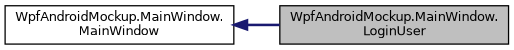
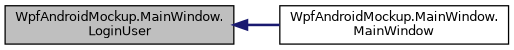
edge "WpfAndroidMockup.MainWindow. LoginUser" -> "WpfAndroidMockup.MainWindow. MainWindow": reversed
